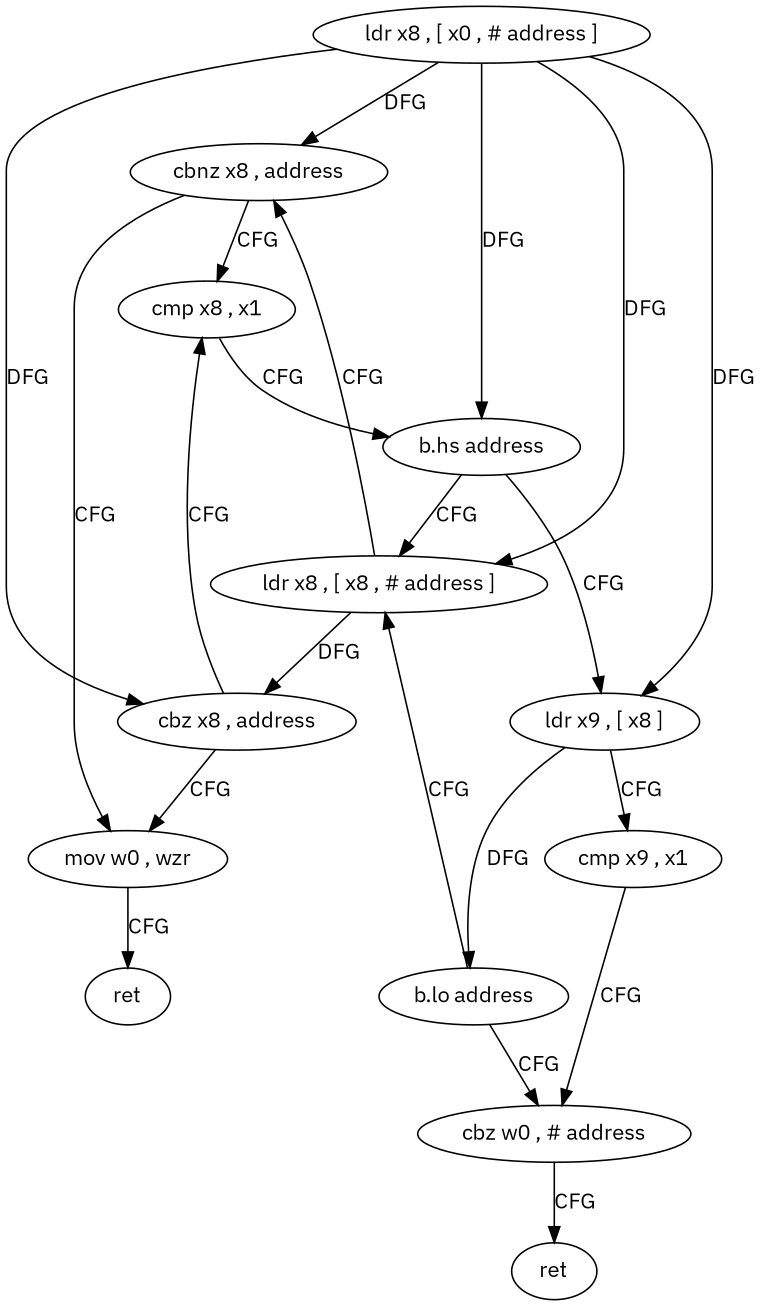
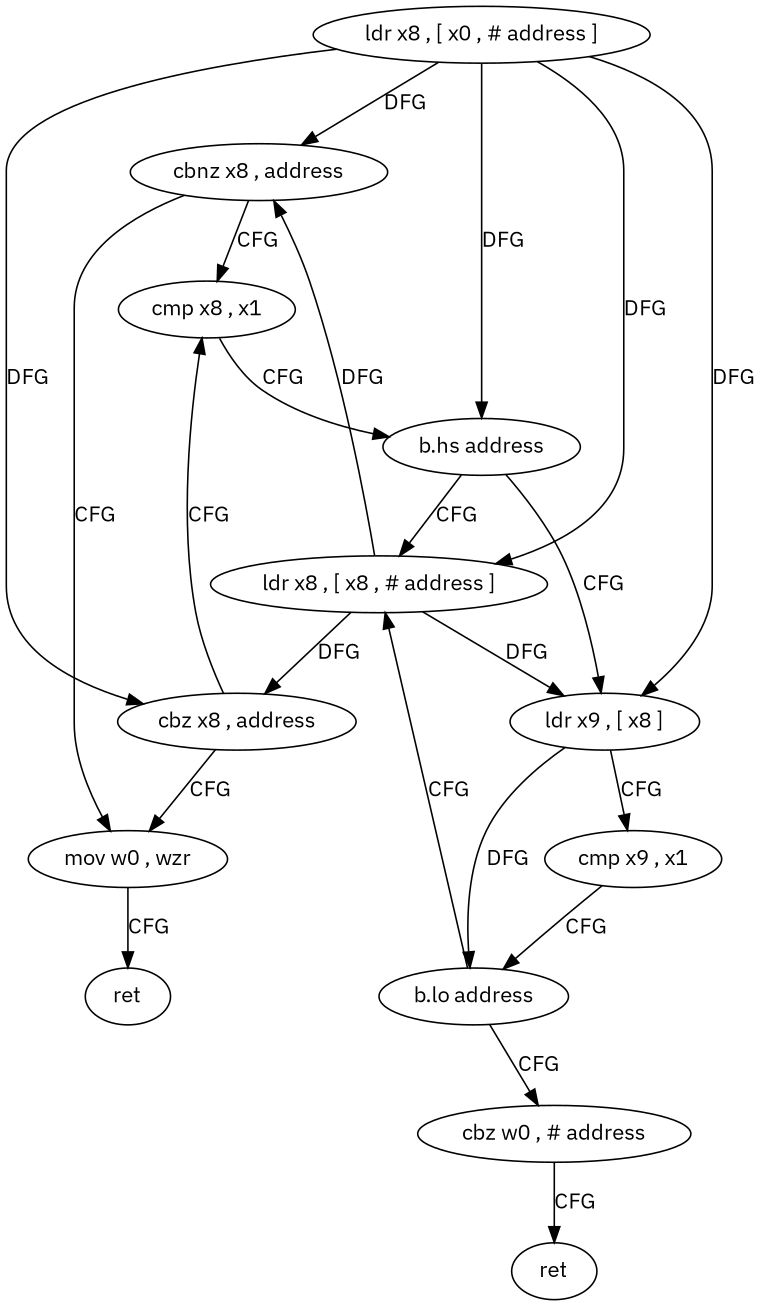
edge "ldr x8 , [ x8 , # address ]" -> "cbnz x8 , address": label "CFG" -> "DFG"
edge "ldr x8 , [ x8 , # address ]" -> "ldr x9 , [ x8 ]": added, label "DFG"
edge "cmp x9 , x1" -> "cbz w0 , # address": now "cmp x9 , x1" -> "b.lo address"
